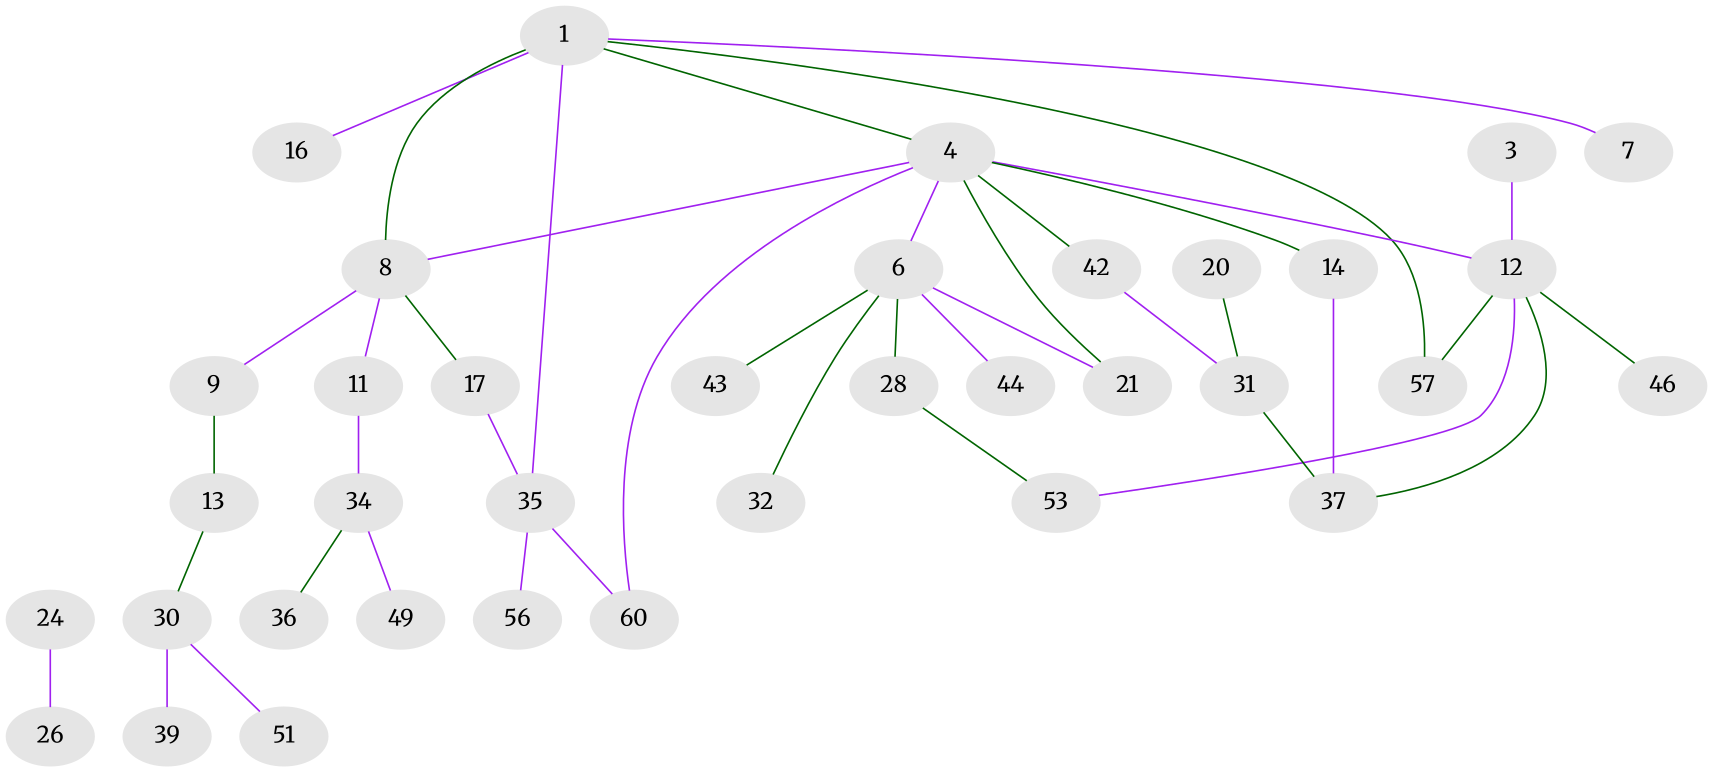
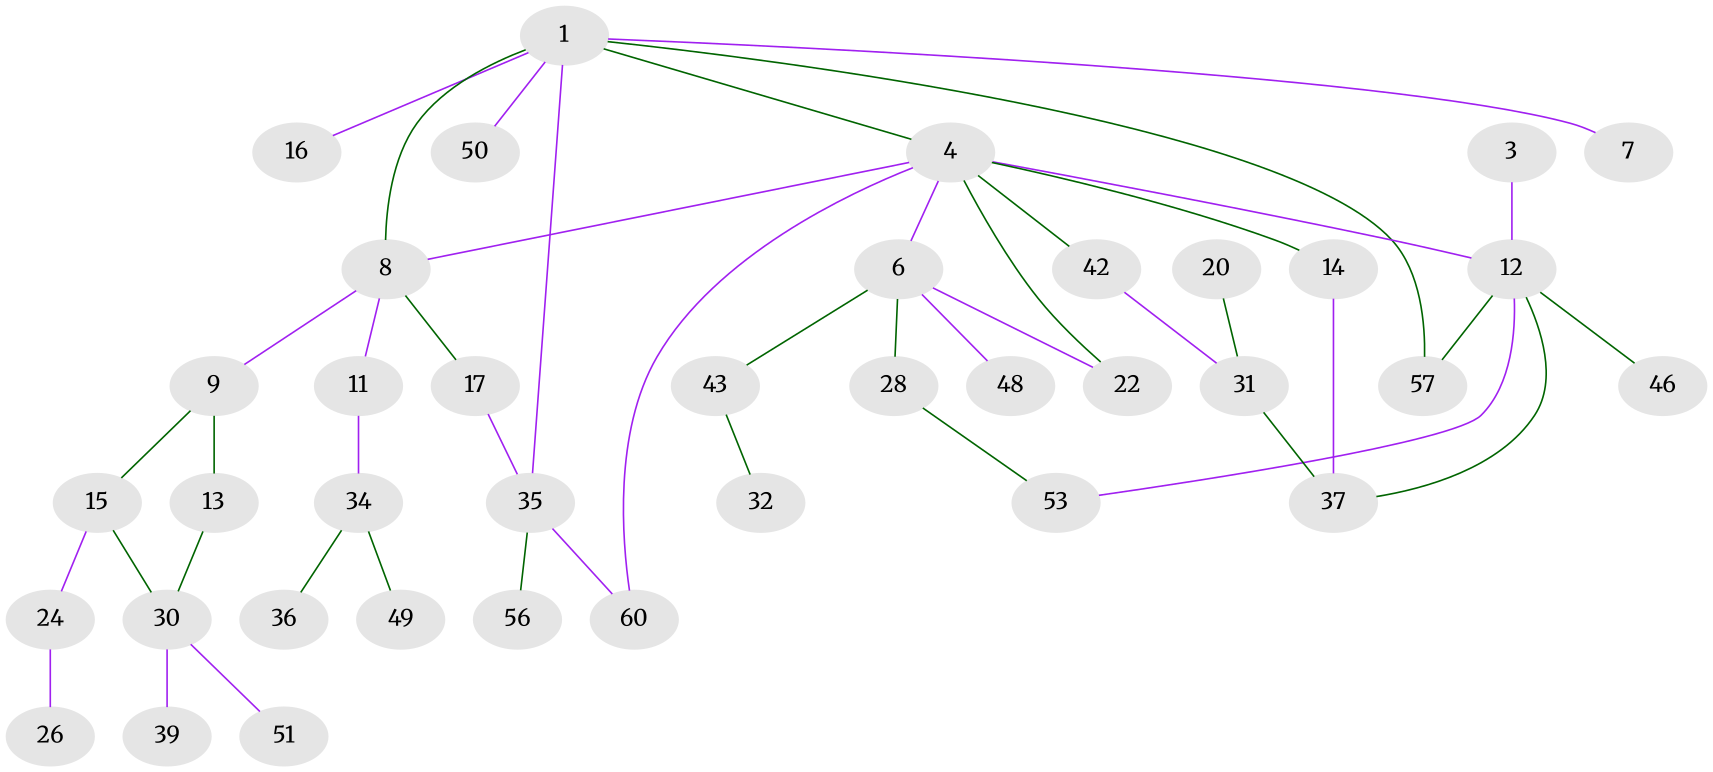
node "50": added
edge "6" -- "32": now "43" -- "32"
node "44": label "44" -> "48"
node "21": label "21" -> "22"
node "15": added
edge "34" -- "49": color purple -> darkgreen
edge "35" -- "56": color purple -> darkgreen
